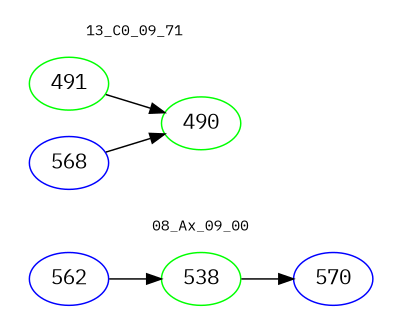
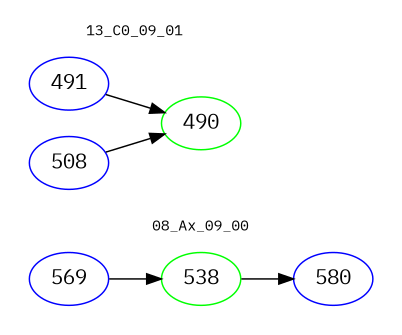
cluster "13_C0_09_71": label "13_C0_09_71" -> "13_C0_09_01"
node "491": color green -> blue
node "568": label "568" -> "508"
node "562": label "562" -> "569"
node "570": label "570" -> "580"
